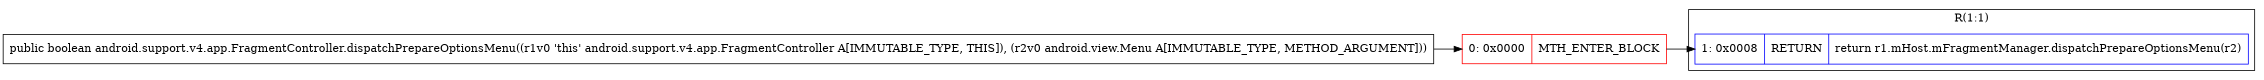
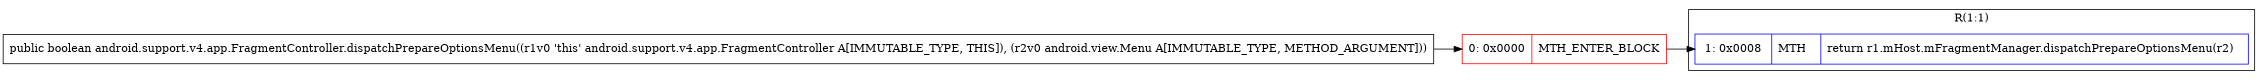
node "1: 0x0008": text "RETURN" -> "MTH"
